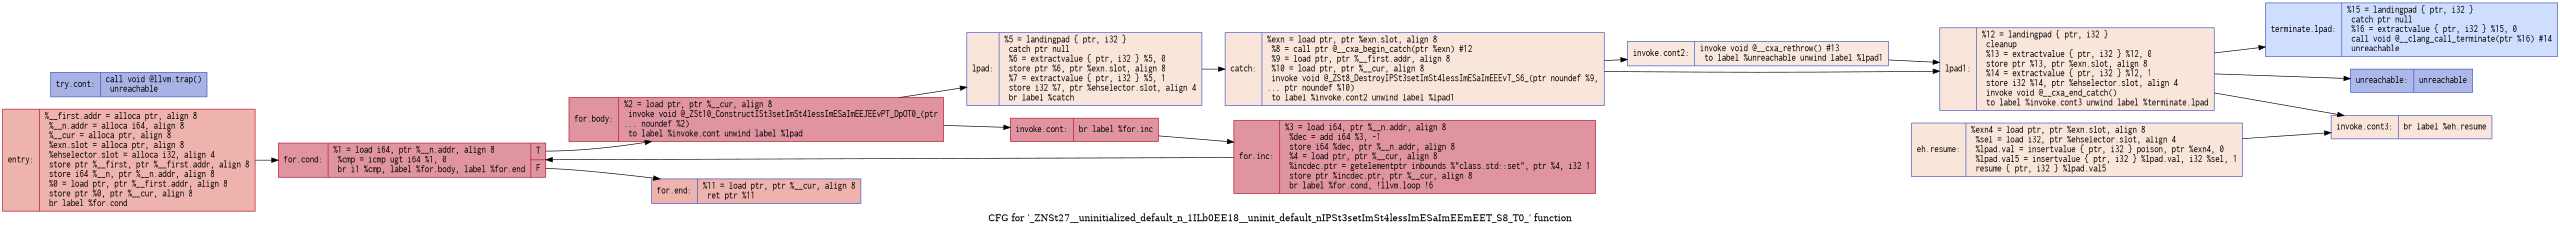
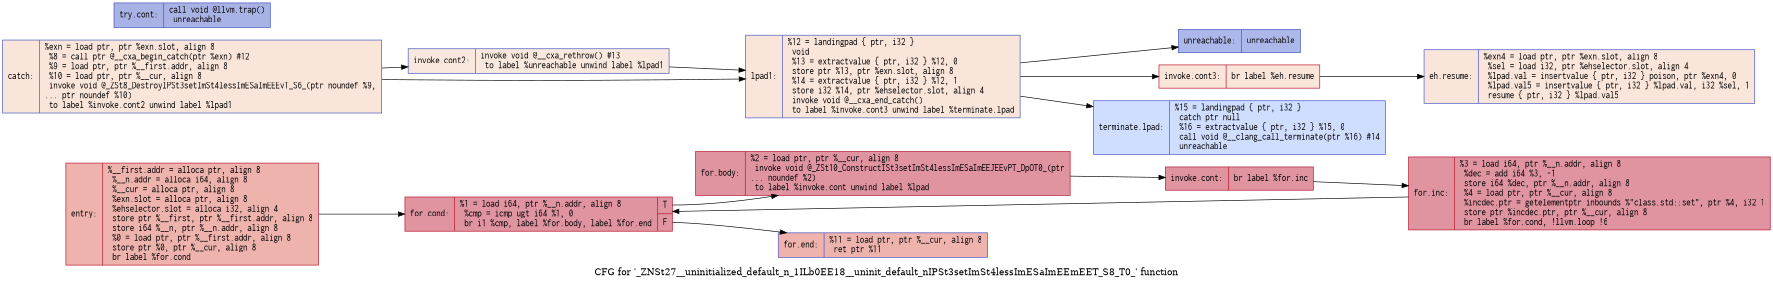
node "lpad1:": text "cleanup" -> "void"
node "lpad:": removed
node "invoke.cont3:": color #3d50c3ff -> #b70d28ff
edge "eh.resume:" -> "invoke.cont3:": reversed
